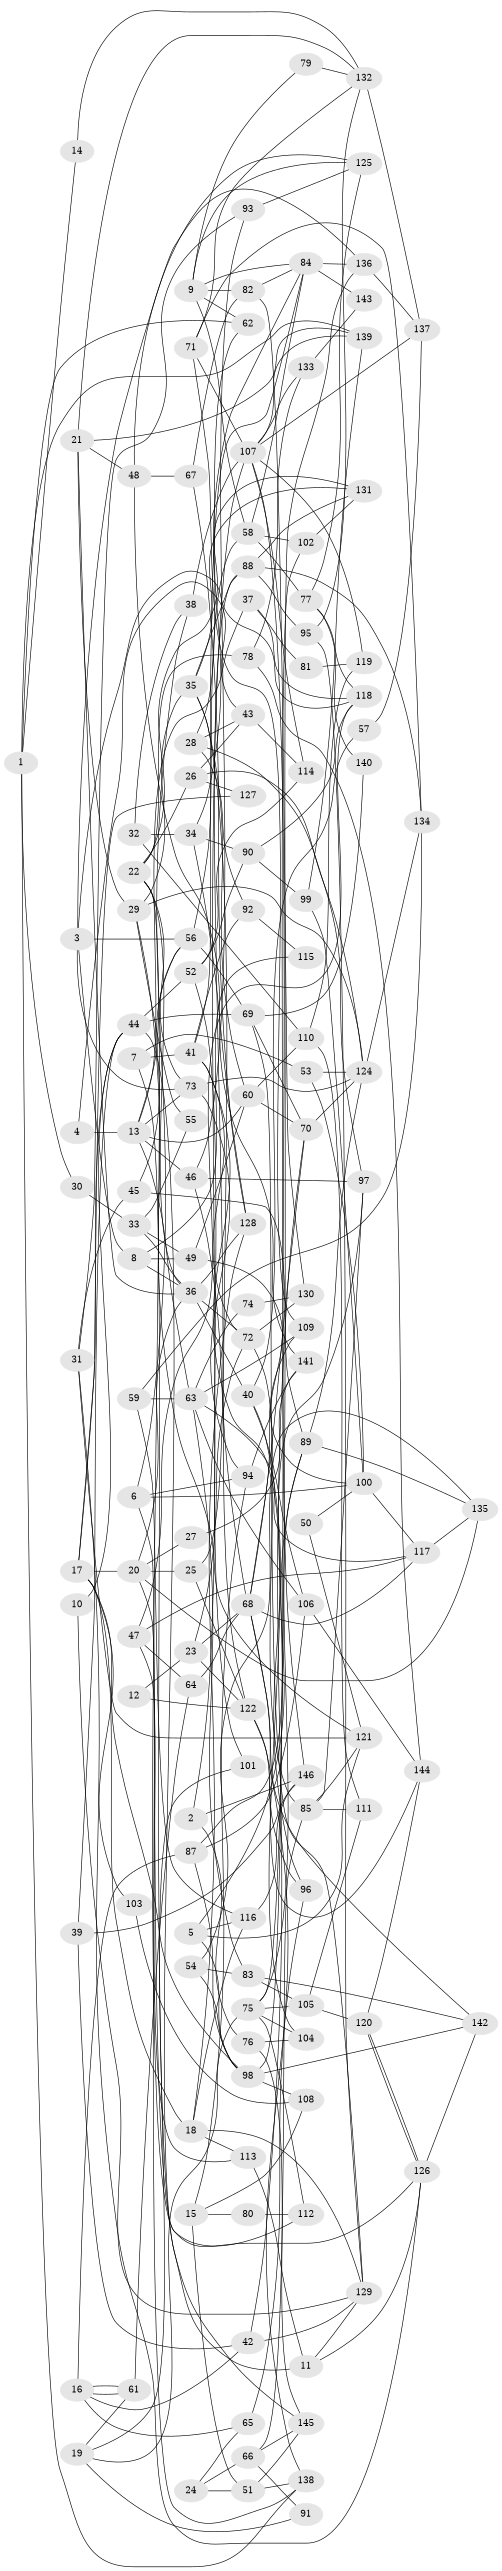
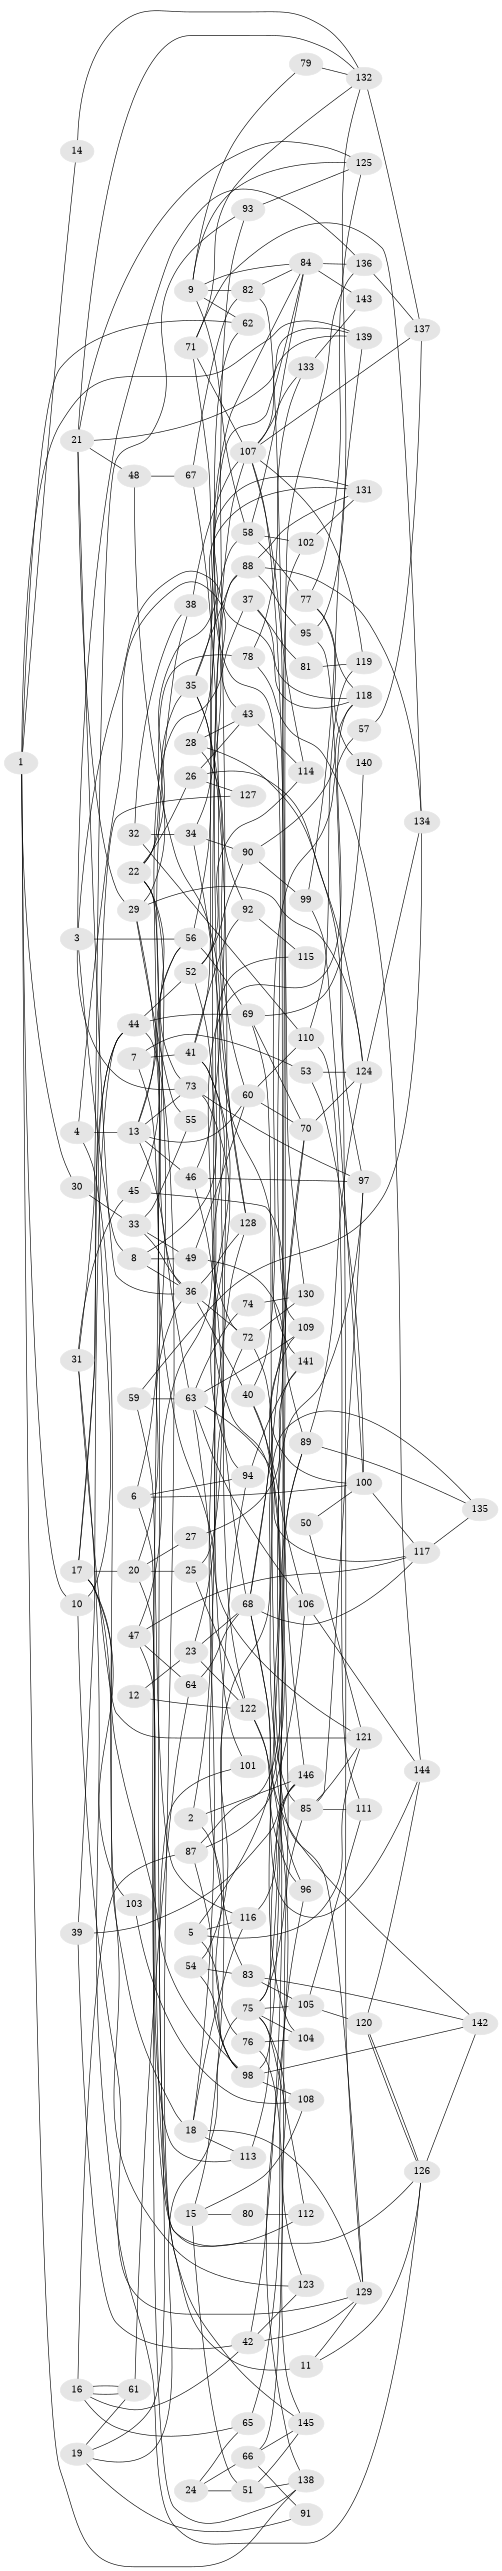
edge "125" -- "48": now "125" -- "21"
edge "124" -- "73": now "97" -- "73"
edge "1" -- "10": added
edge "135" -- "20": removed
node "123": added
edge "113" -- "11": now "113" -- "146"
